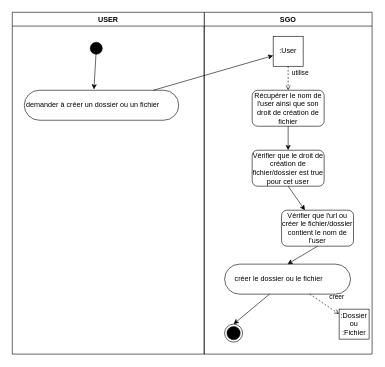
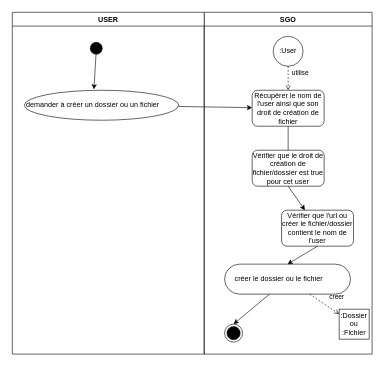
node ":User": shape rectangle -> ellipse
edge "demander à créer un dossier ou un fichier" -> ":User": now "demander à créer un dossier ou un fichier" -> "Récupérer le nom de l'user ainsi que son droit de création de fichier"
node "demander à créer un dossier ou un fichier": shape rounded rectangle -> ellipse
edge "Récupérer le nom de l'user ainsi que son droit de création de fichier" -> "Vérifier que le droit de création de fichier/dossier est true pour cet user": arrowhead classic -> none
